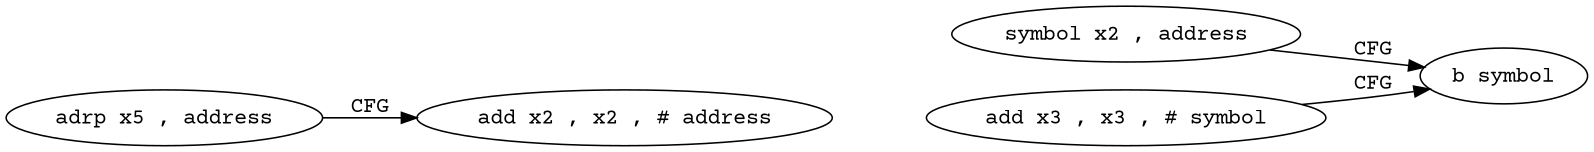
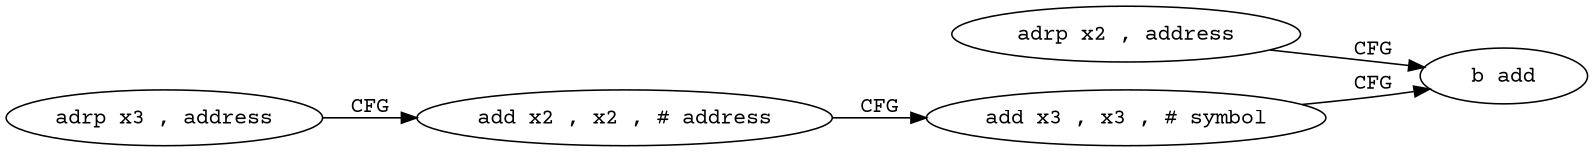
node "symbol x2 , address": label "symbol x2 , address" -> "adrp x2 , address"
node "b symbol": label "b symbol" -> "b add"
node "adrp x5 , address": label "adrp x5 , address" -> "adrp x3 , address"
edge "add x2 , x2 , # address" -> "add x3 , x3 , # symbol": added, label "CFG"
